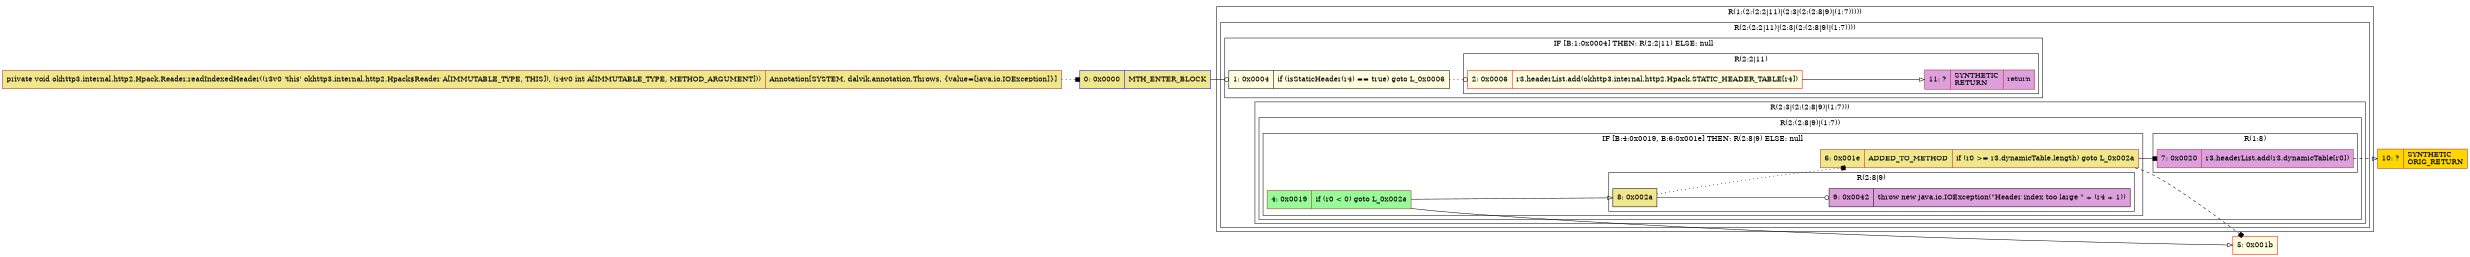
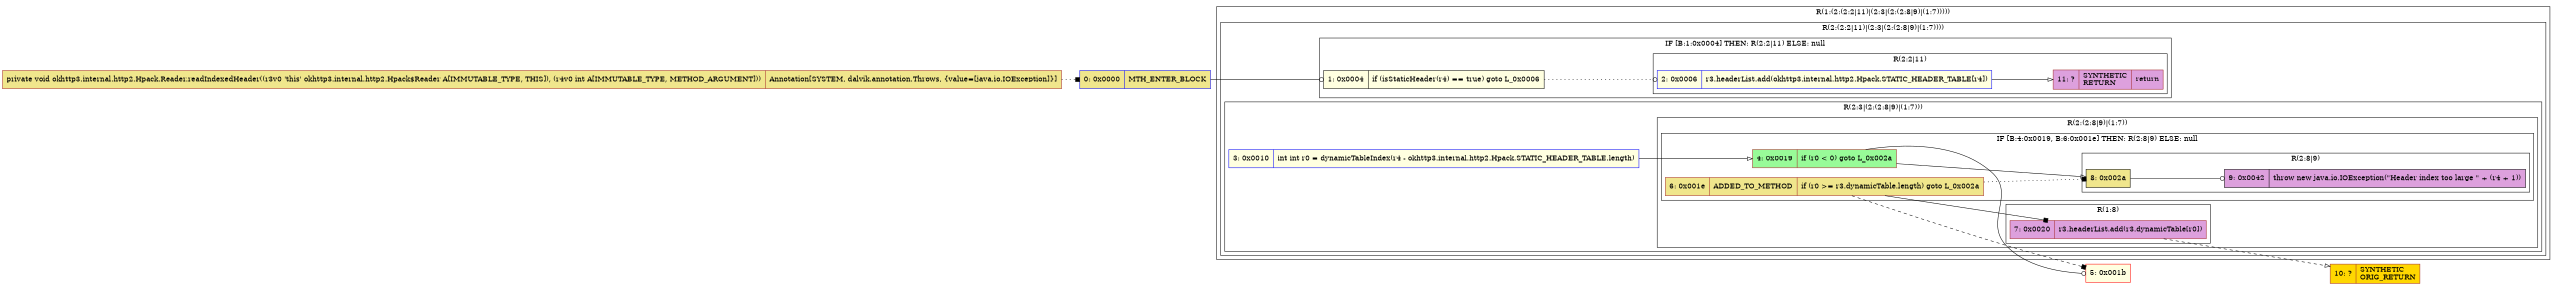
node "2: 0x0006": color red -> blue
node "3: 0x0010": added
edge "8: 0x002a" -> "6: 0x001e": reversed
edge "4: 0x0019" -> "5: 0x001b": arrowhead onormal -> odot
